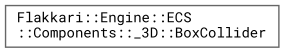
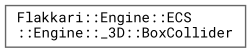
node "Flakkari::Engine::ECS ::Components::_3D::BoxCollider": label "Flakkari::Engine::ECS ::Components::_3D::BoxCollider" -> "Flakkari::Engine::ECS ::Engine::_3D::BoxCollider"
